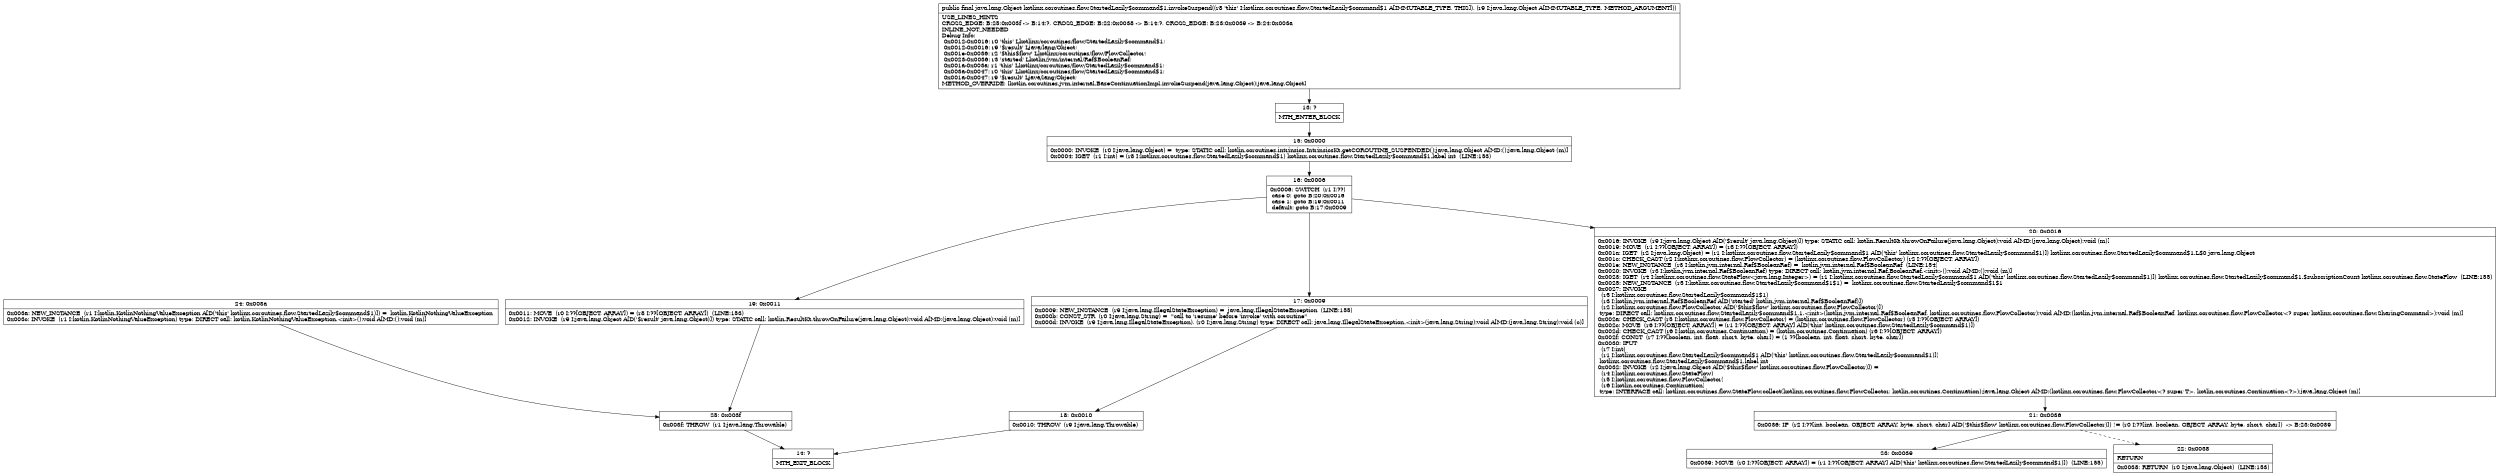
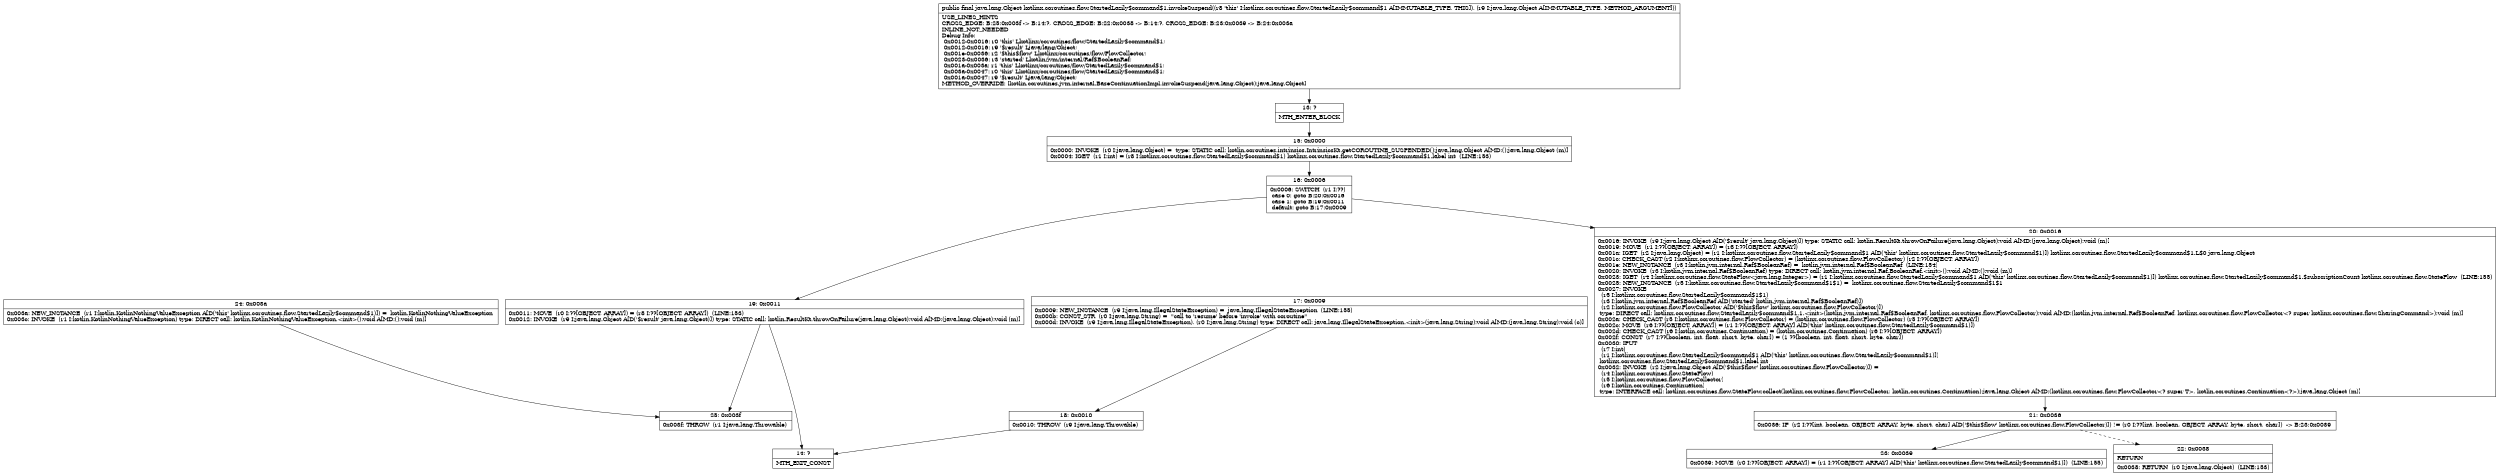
edge "16: 0x0006" -> "17: 0x0009": removed
edge "25: 0x003f" -> "14: ?": now "19: 0x0011" -> "14: ?"
node "14: ?": text "MTH_EXIT_BLOCK" -> "MTH_EXIT_CONST"
